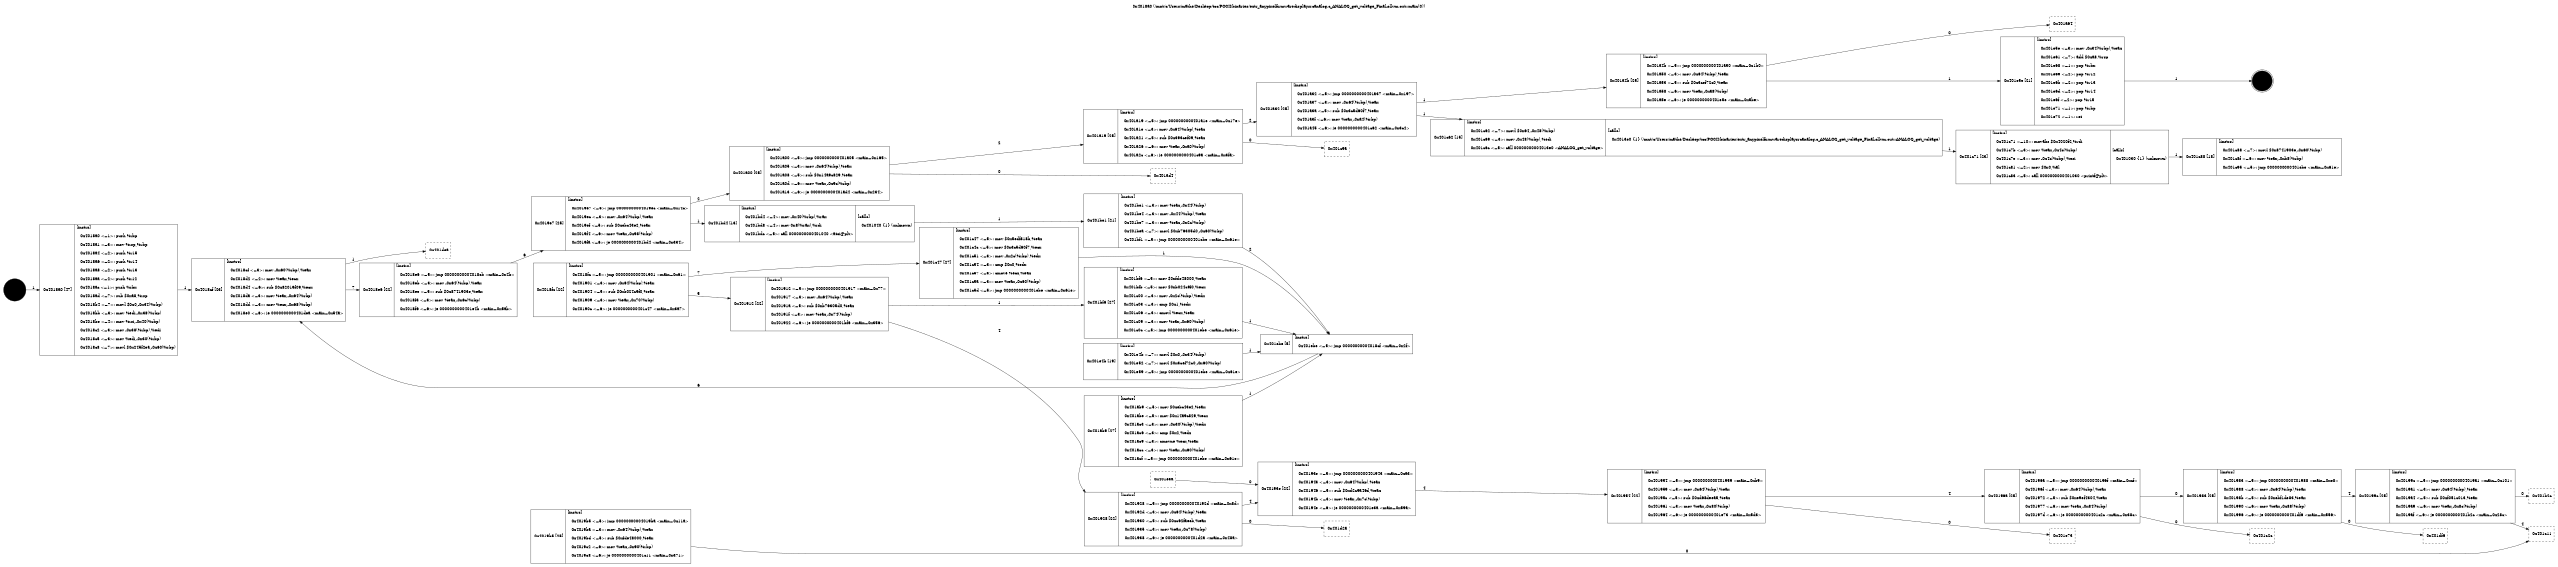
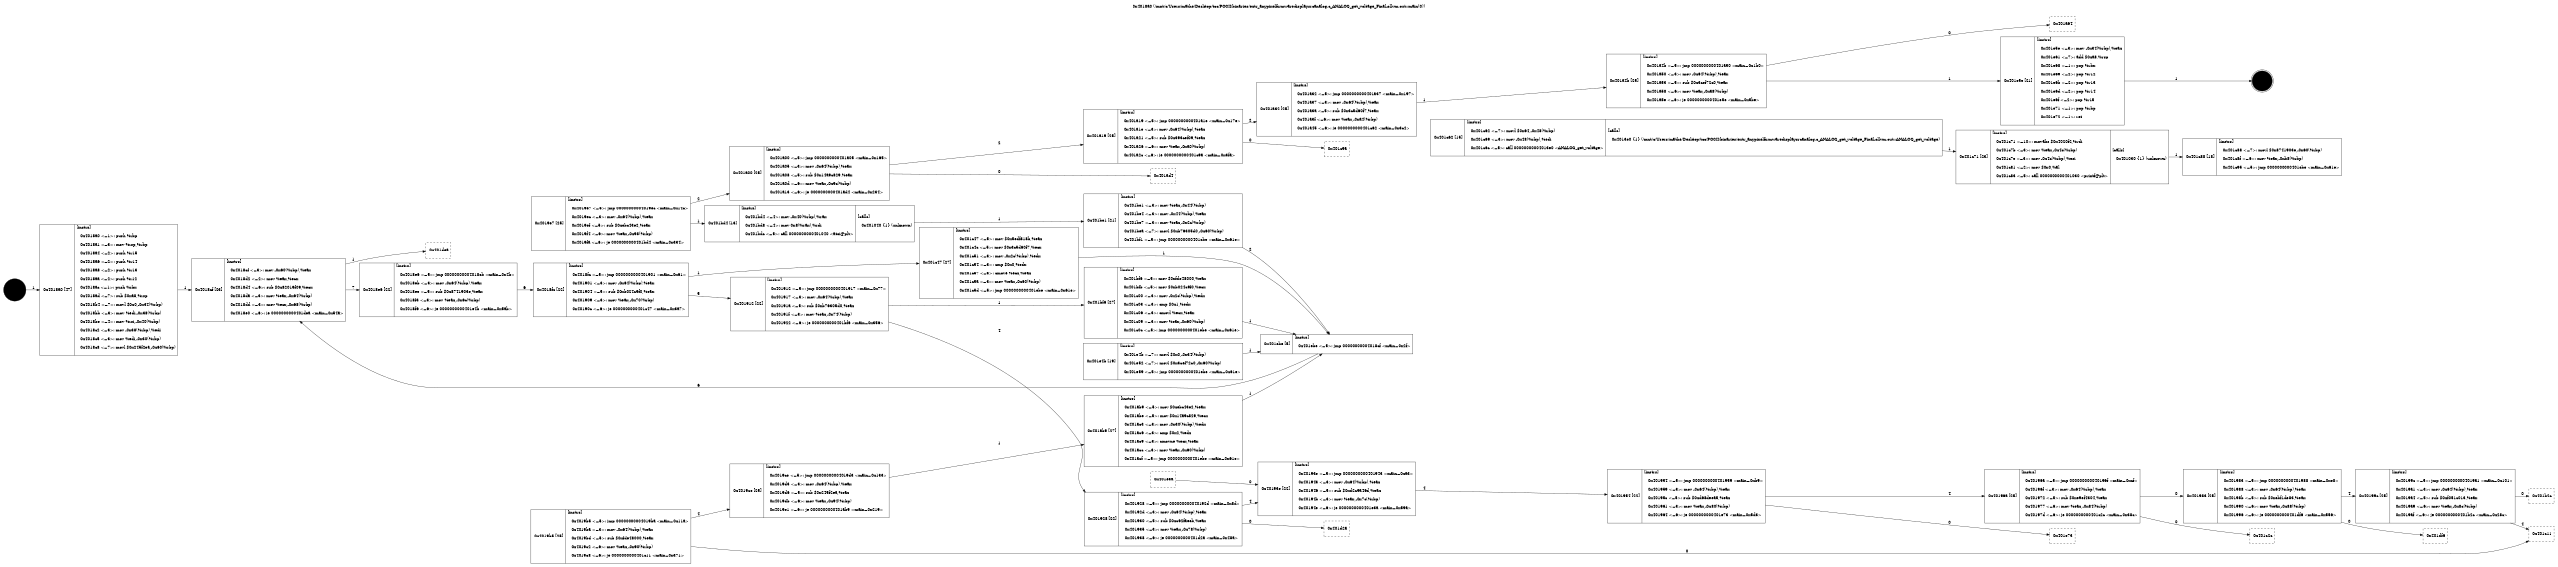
edge "0x401a32 [25]" -> "0x401c62 [15]": removed, label "1"
edge "0x4018e6 [22]" -> "0x4019e7 [25]": now "0x4018e6 [22]" -> "0x4018fc [22]"
edge "0x4018fc [22]" -> "0x401c47 [27]": label " 7" -> " 1"
node "0x4019ce [25]": added
